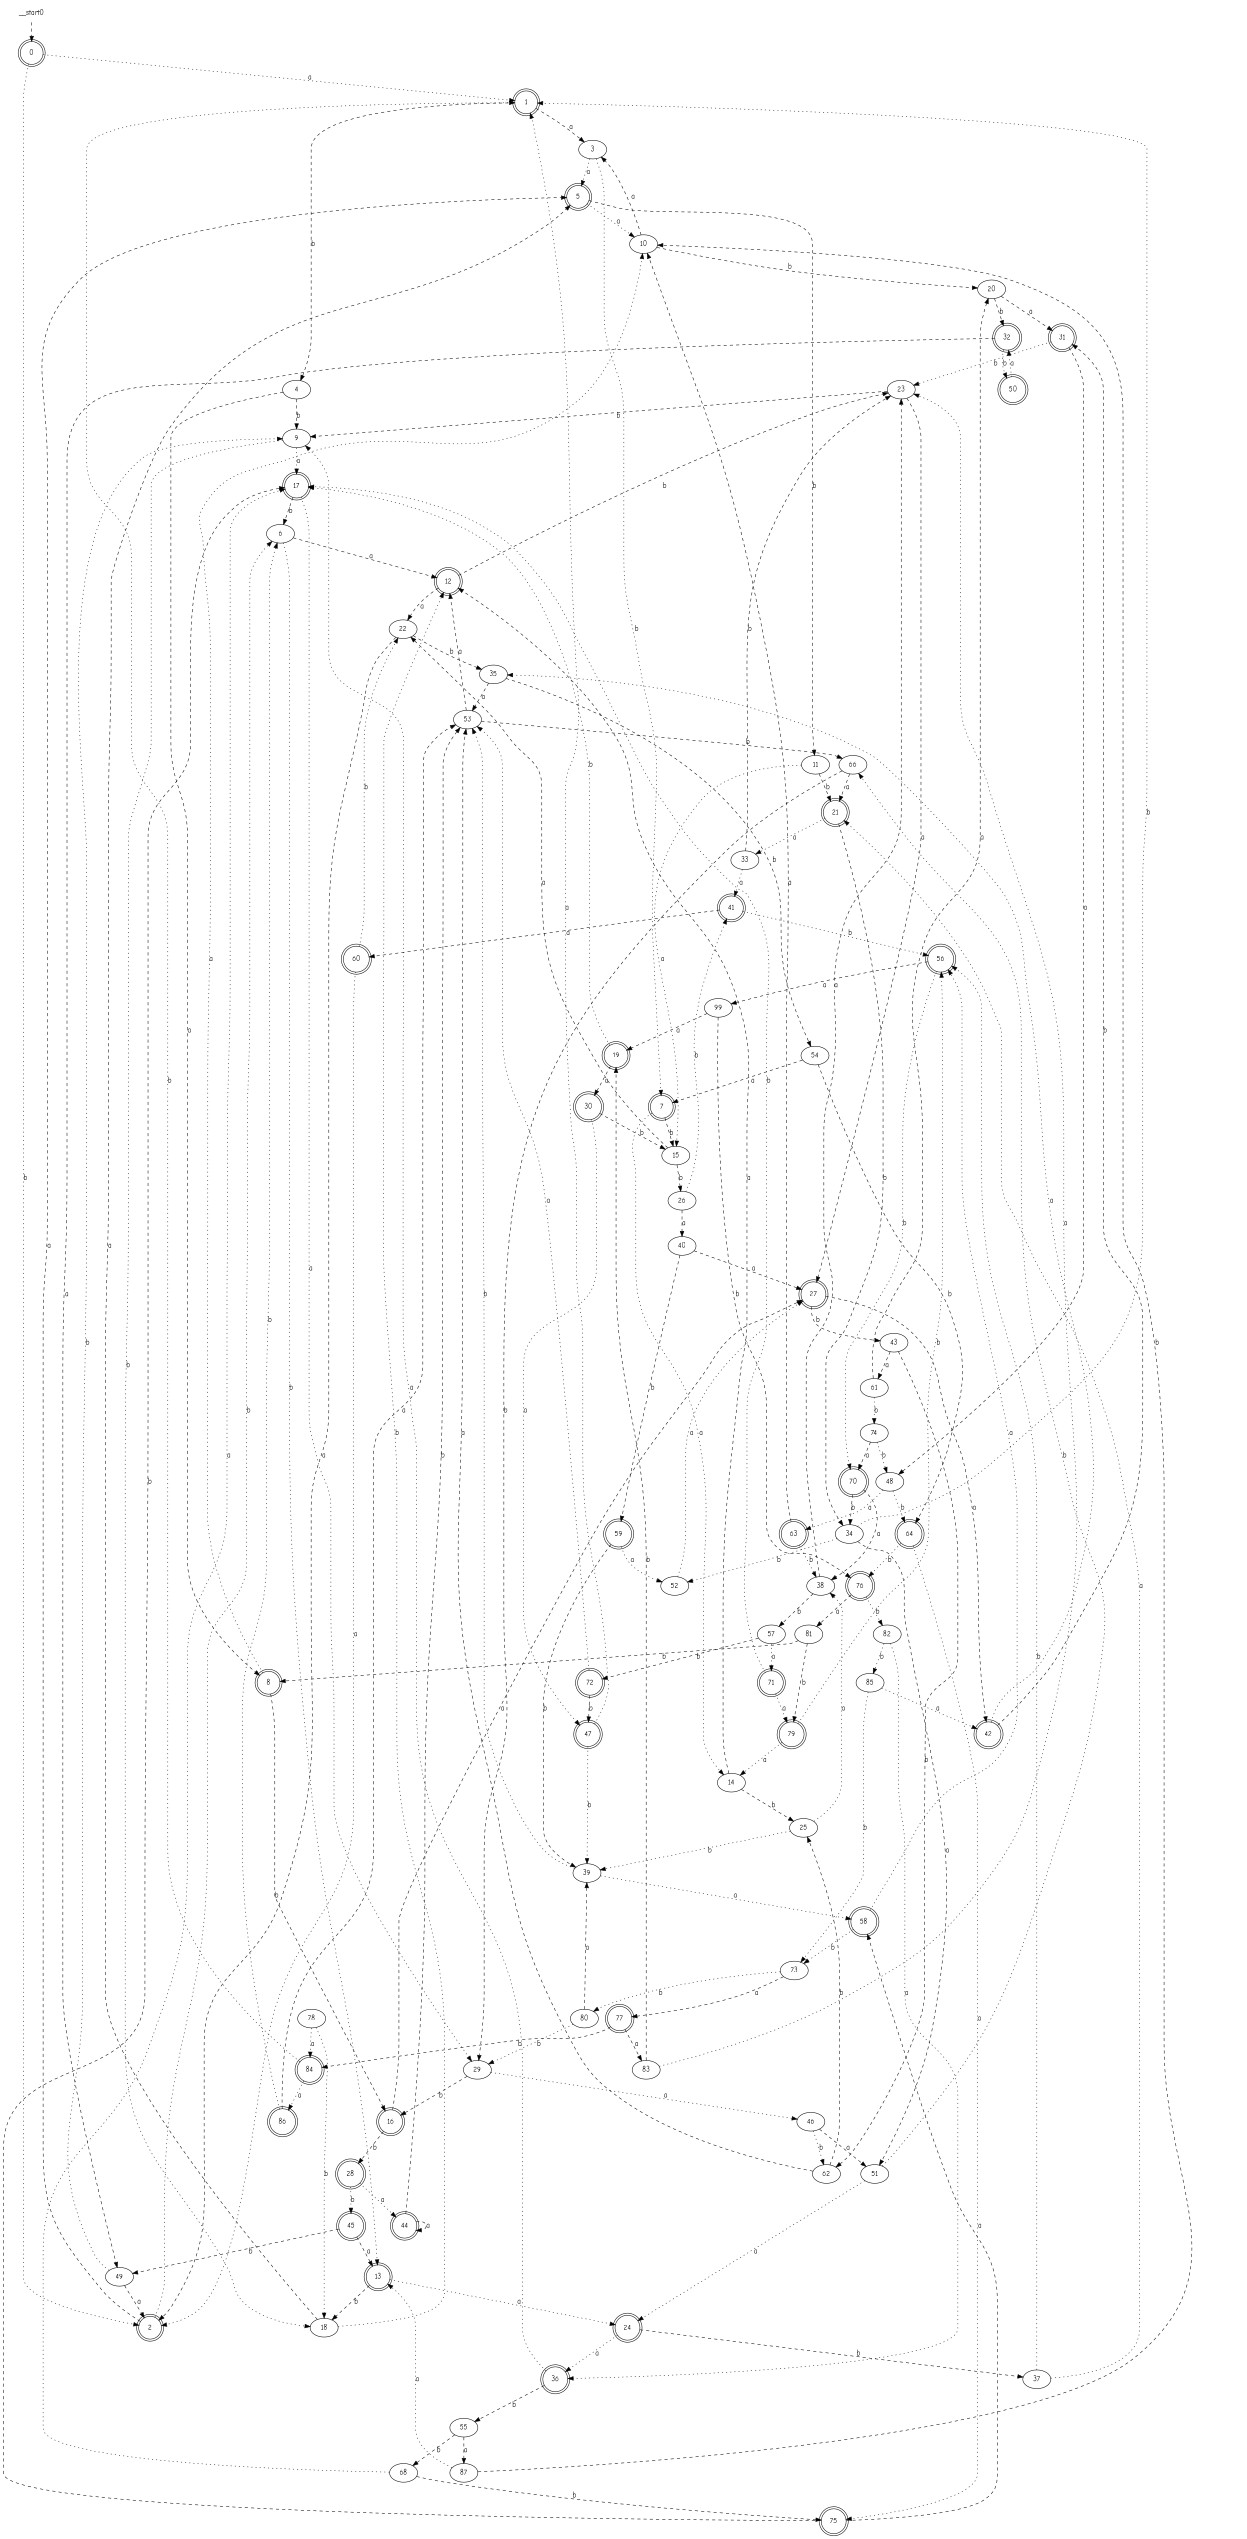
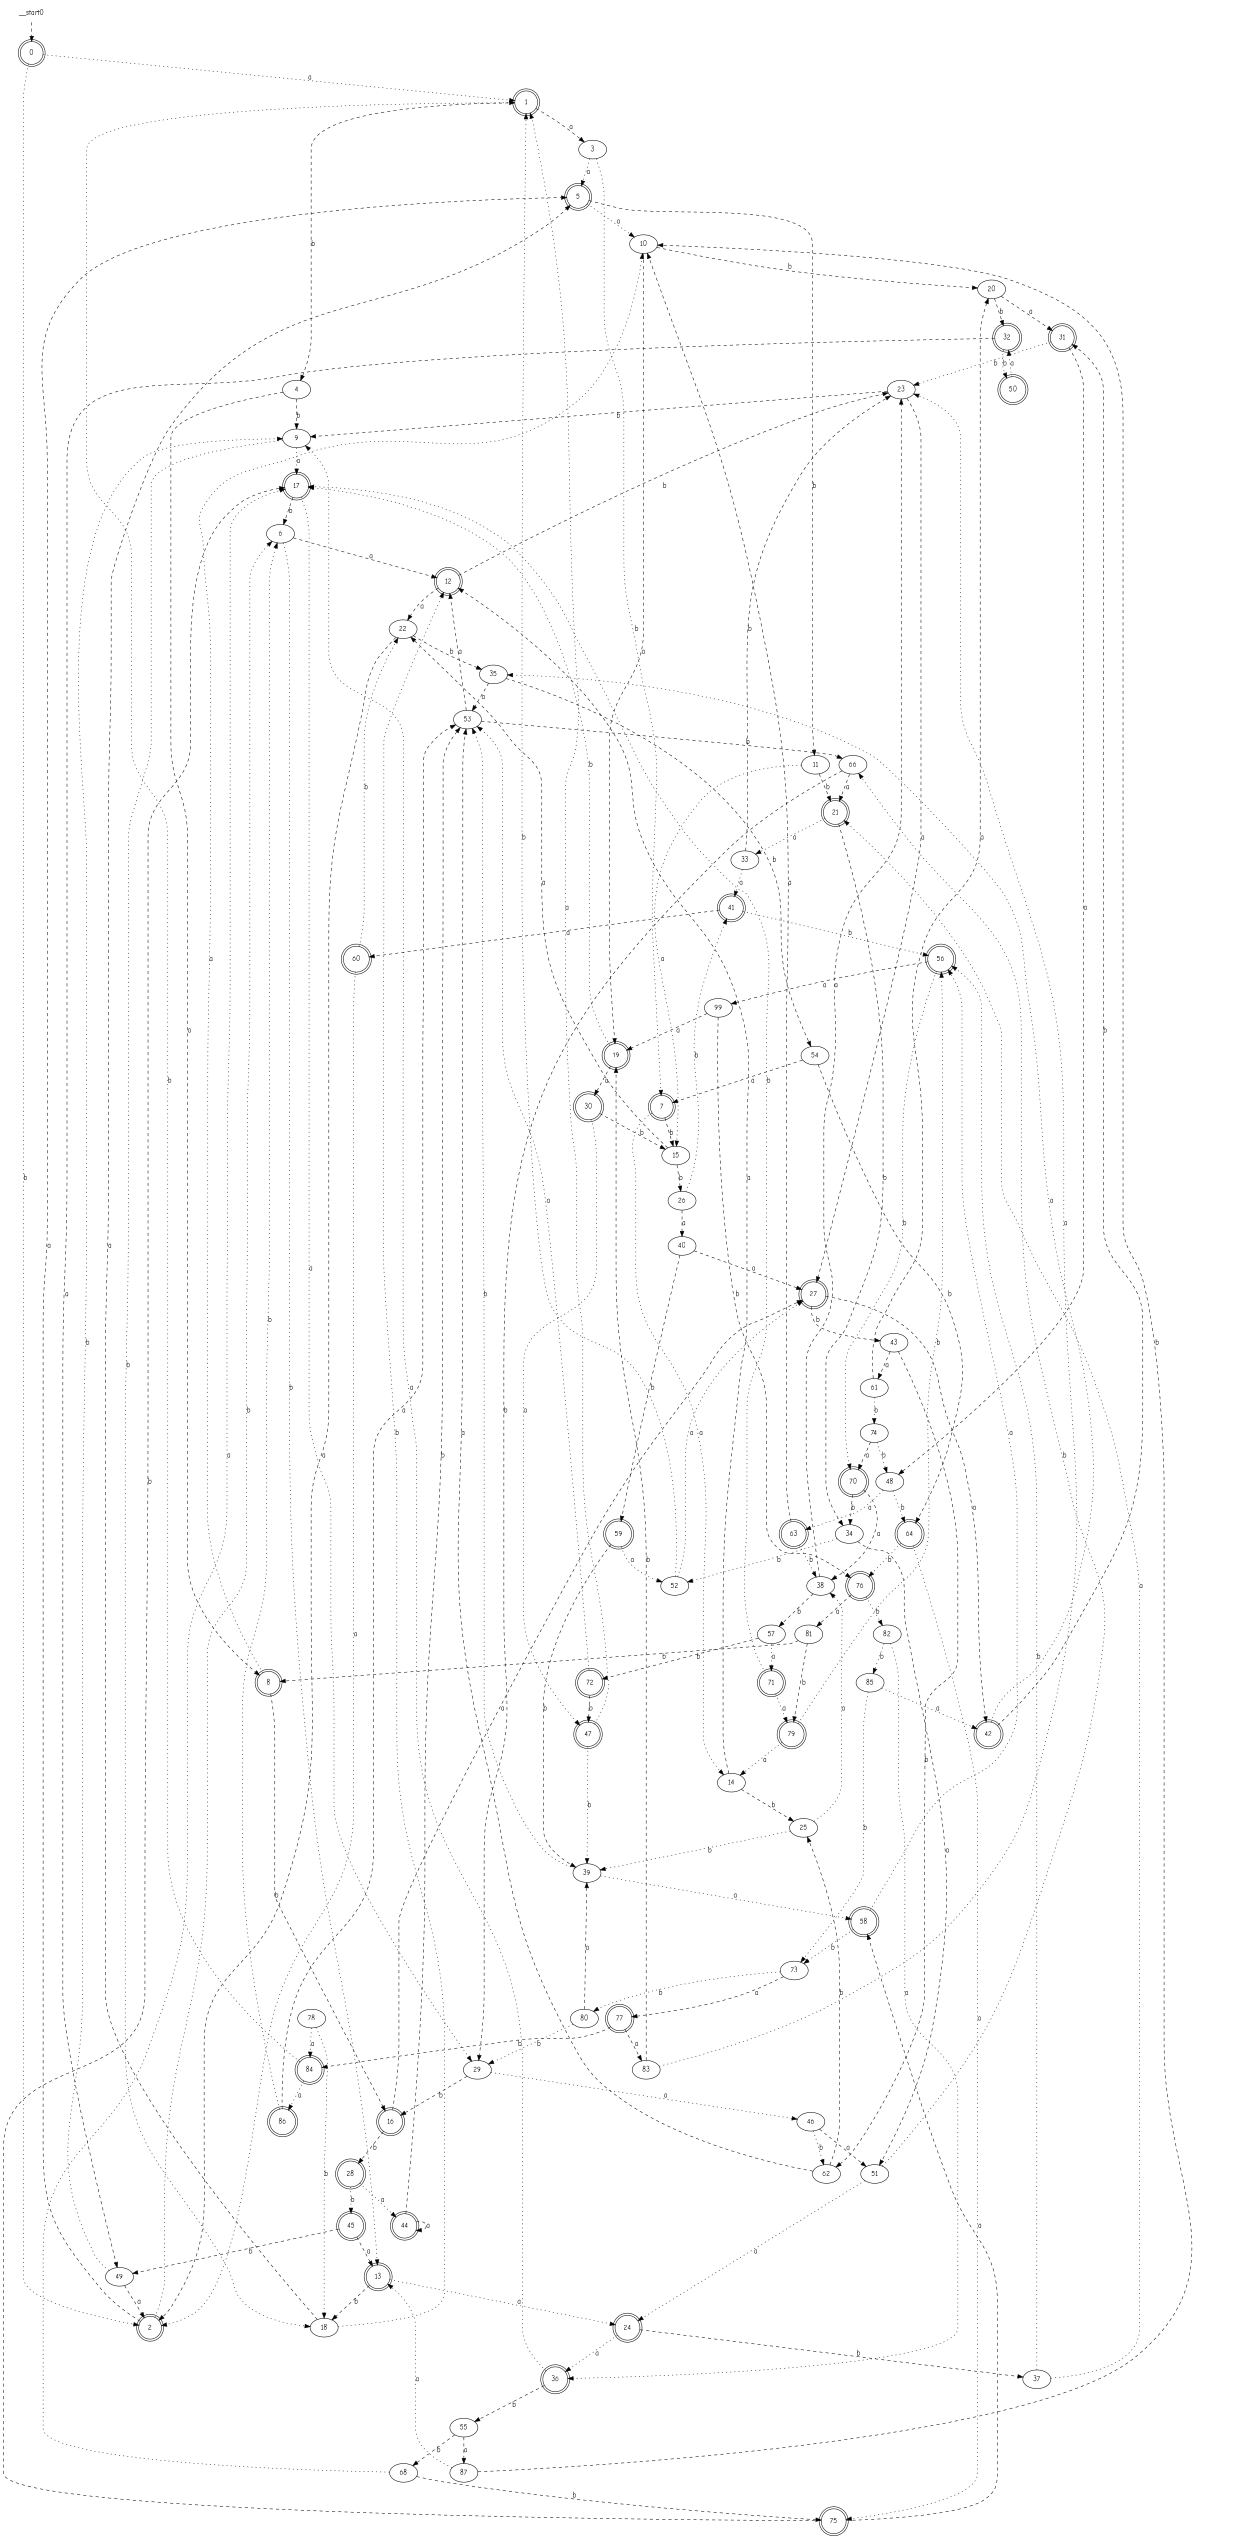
edge "10" -> "3": now "10" -> "19"
edge "34" -> "1": now "52" -> "1"
